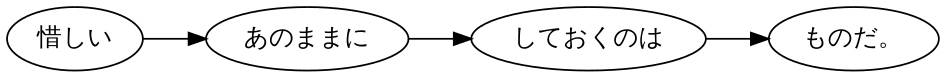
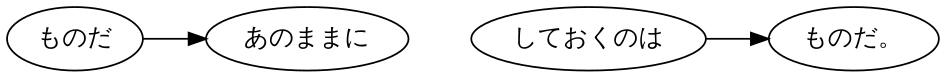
node "惜しい": label "惜しい" -> "ものだ"
edge "あのままに" -> "しておくのは": removed
